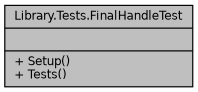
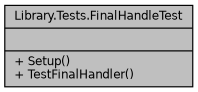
node "Library.Tests.FinalHandleTest": text "+ Tests()" -> "+ TestFinalHandler()"
